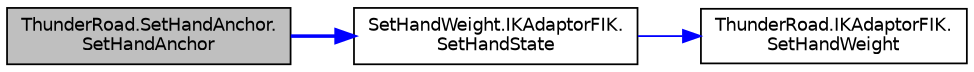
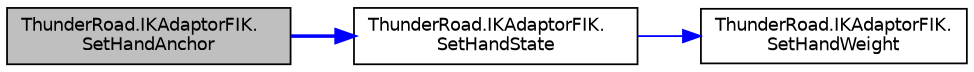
node "ThunderRoad.SetHandAnchor. SetHandAnchor": label "ThunderRoad.SetHandAnchor. SetHandAnchor" -> "ThunderRoad.IKAdaptorFIK. SetHandAnchor"
node "SetHandWeight.IKAdaptorFIK. SetHandState": label "SetHandWeight.IKAdaptorFIK. SetHandState" -> "ThunderRoad.IKAdaptorFIK. SetHandState"
